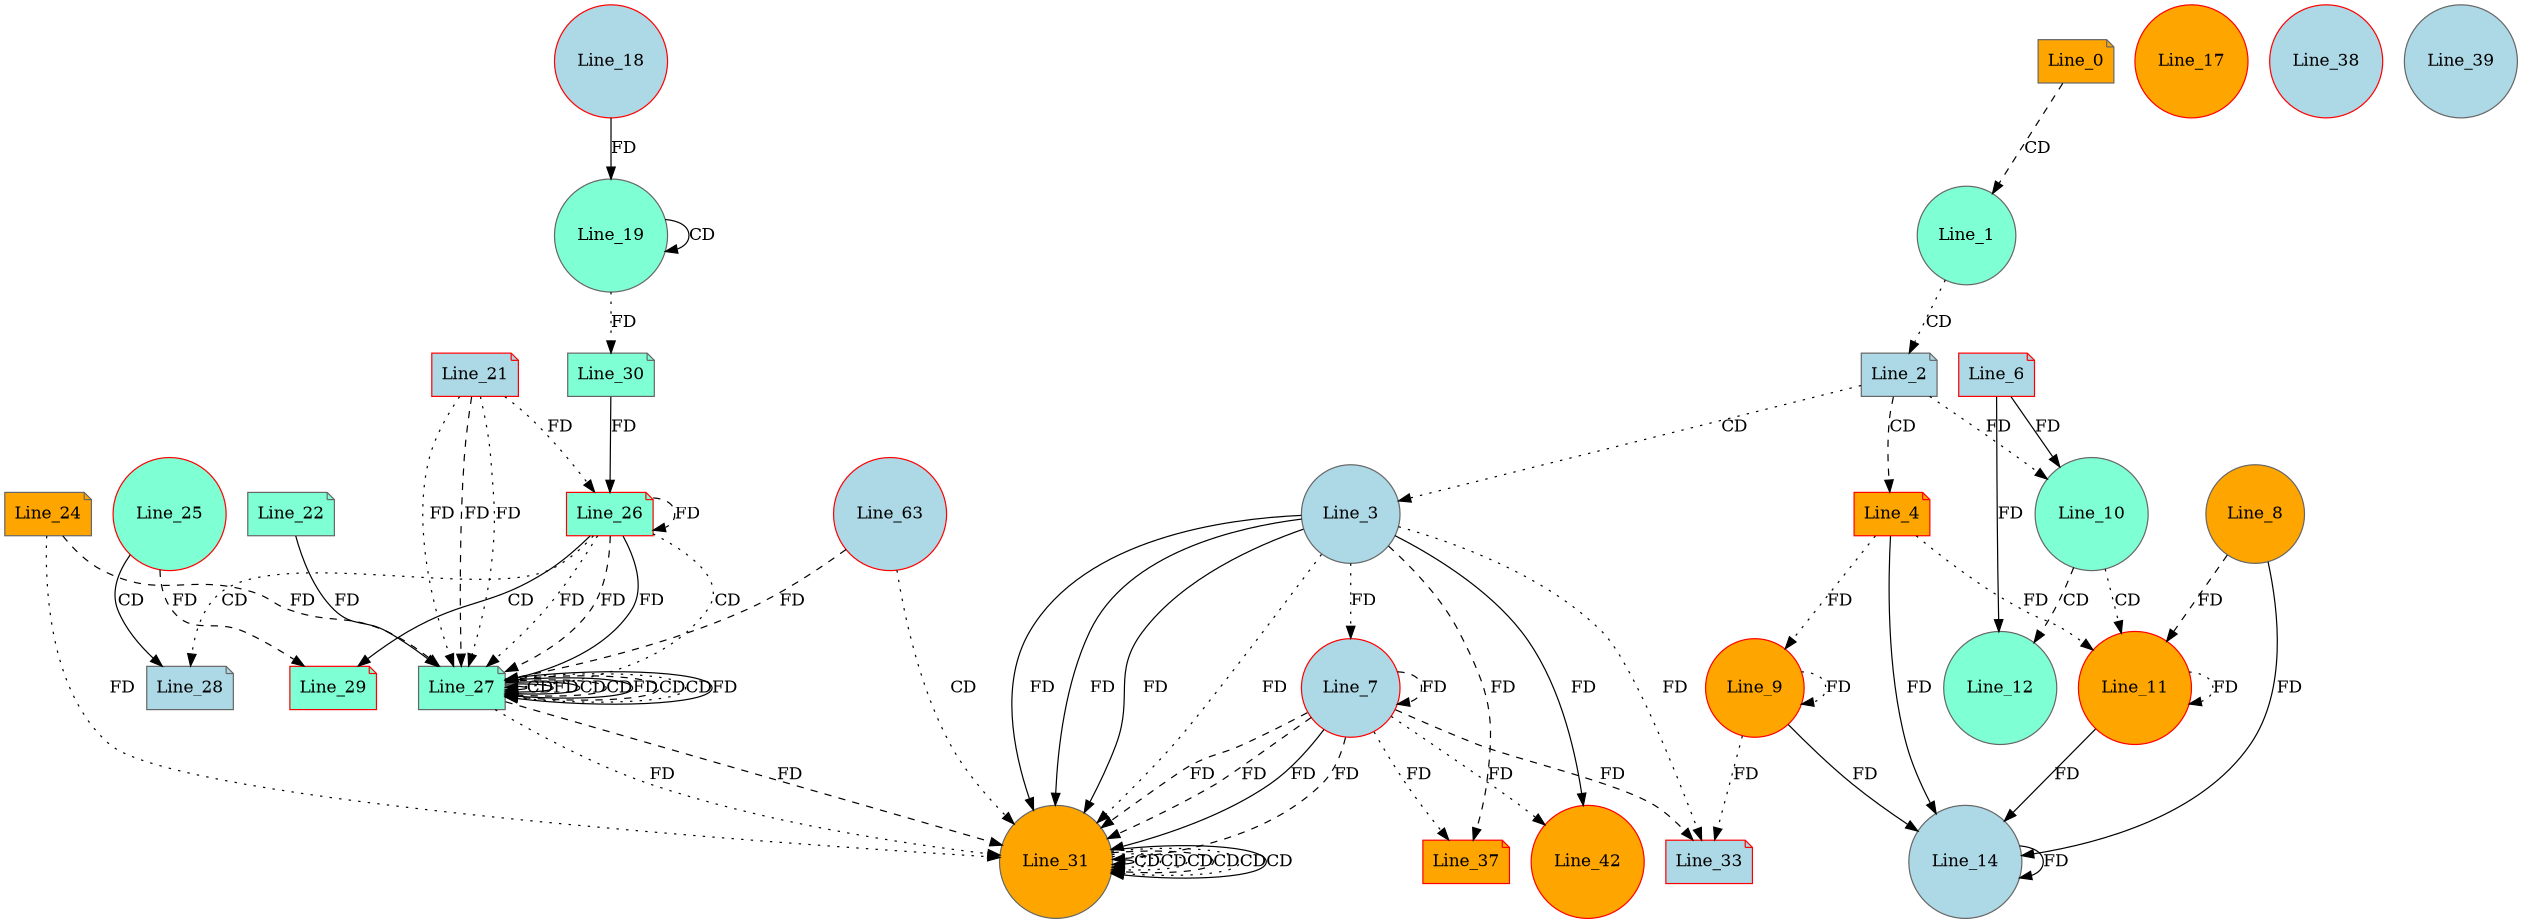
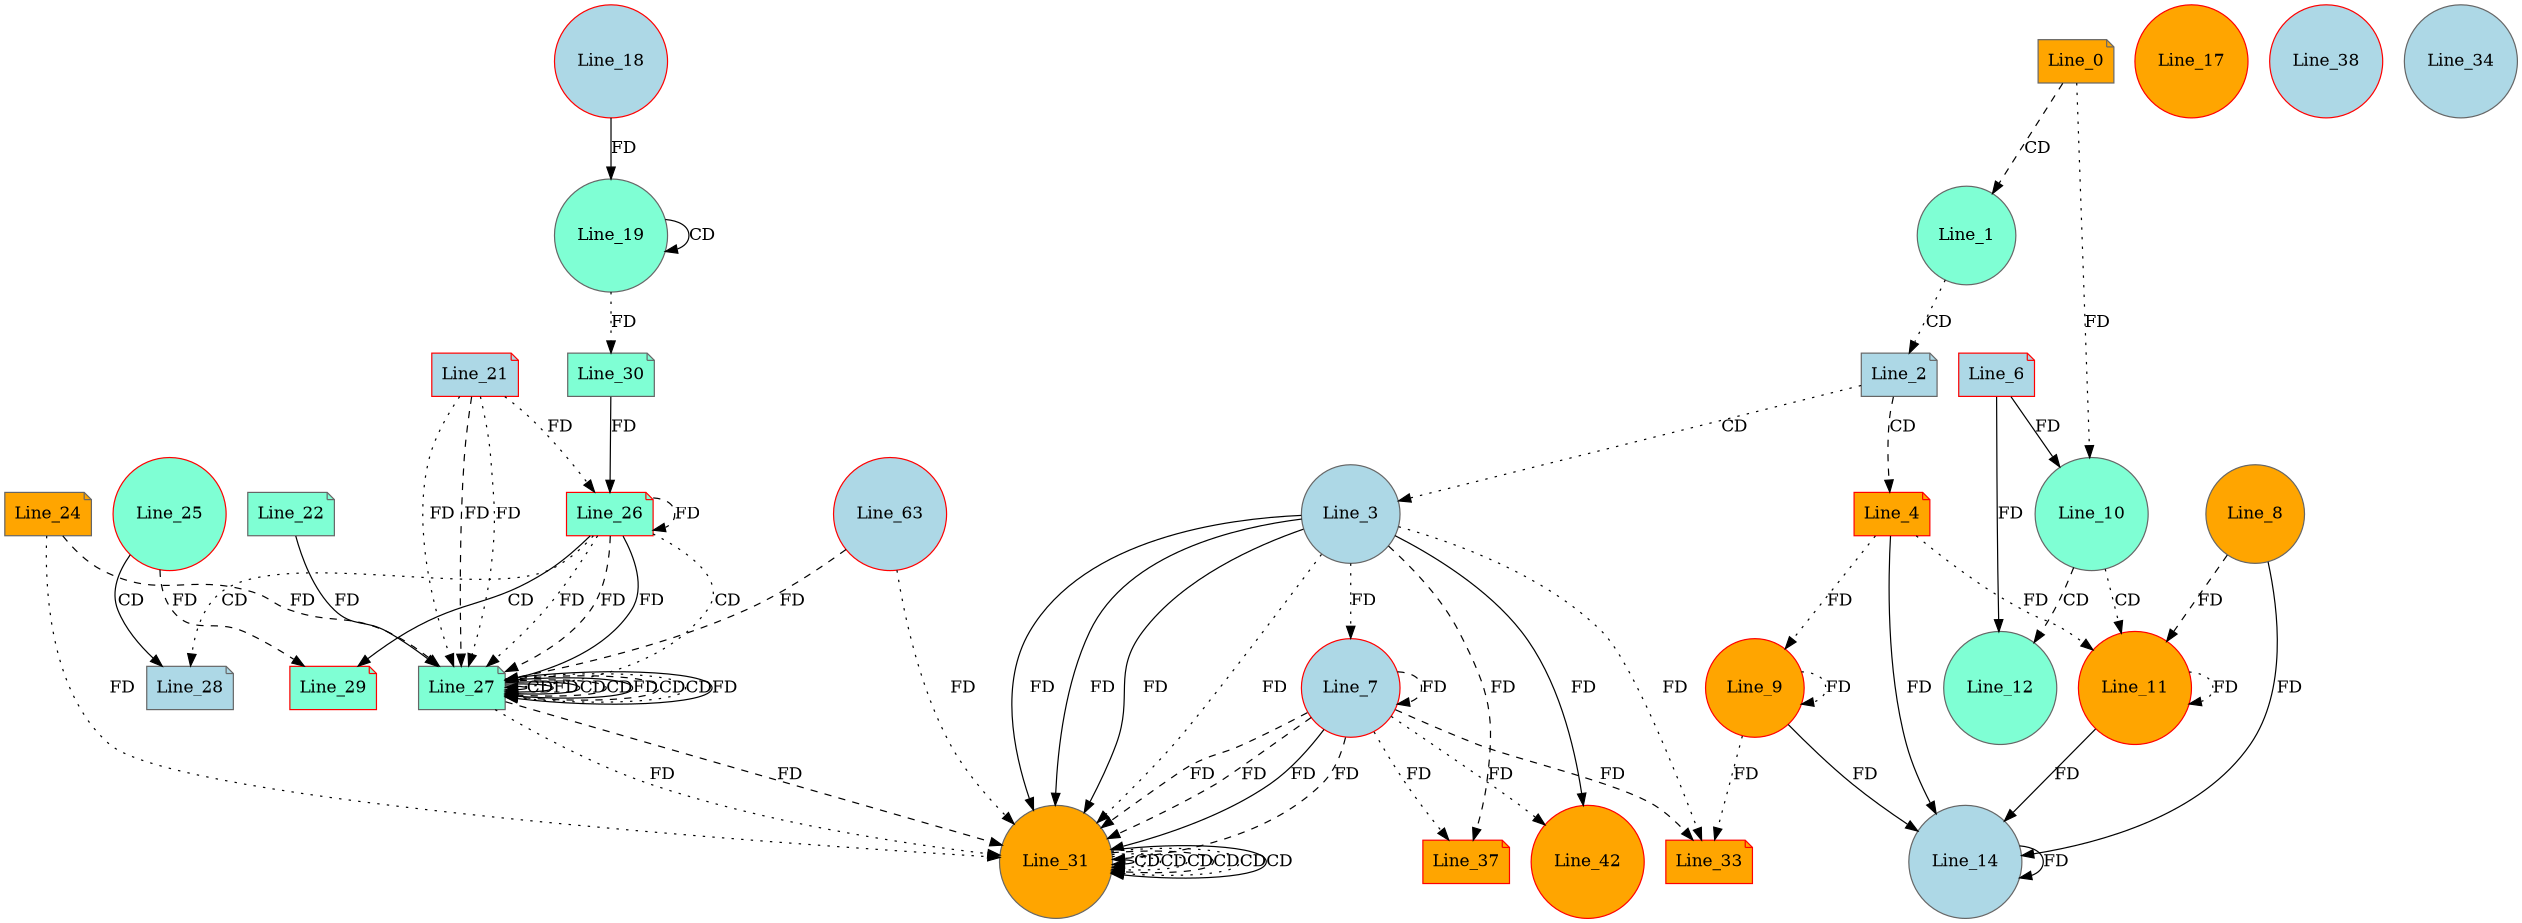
node "Line_39": label "Line_39" -> "Line_34"
edge "Line_2" -> "Line_10": now "Line_0" -> "Line_10"
edge "Line_63" -> "Line_31": label "CD" -> "FD"
node "Line_33": fillcolor lightblue -> orange
